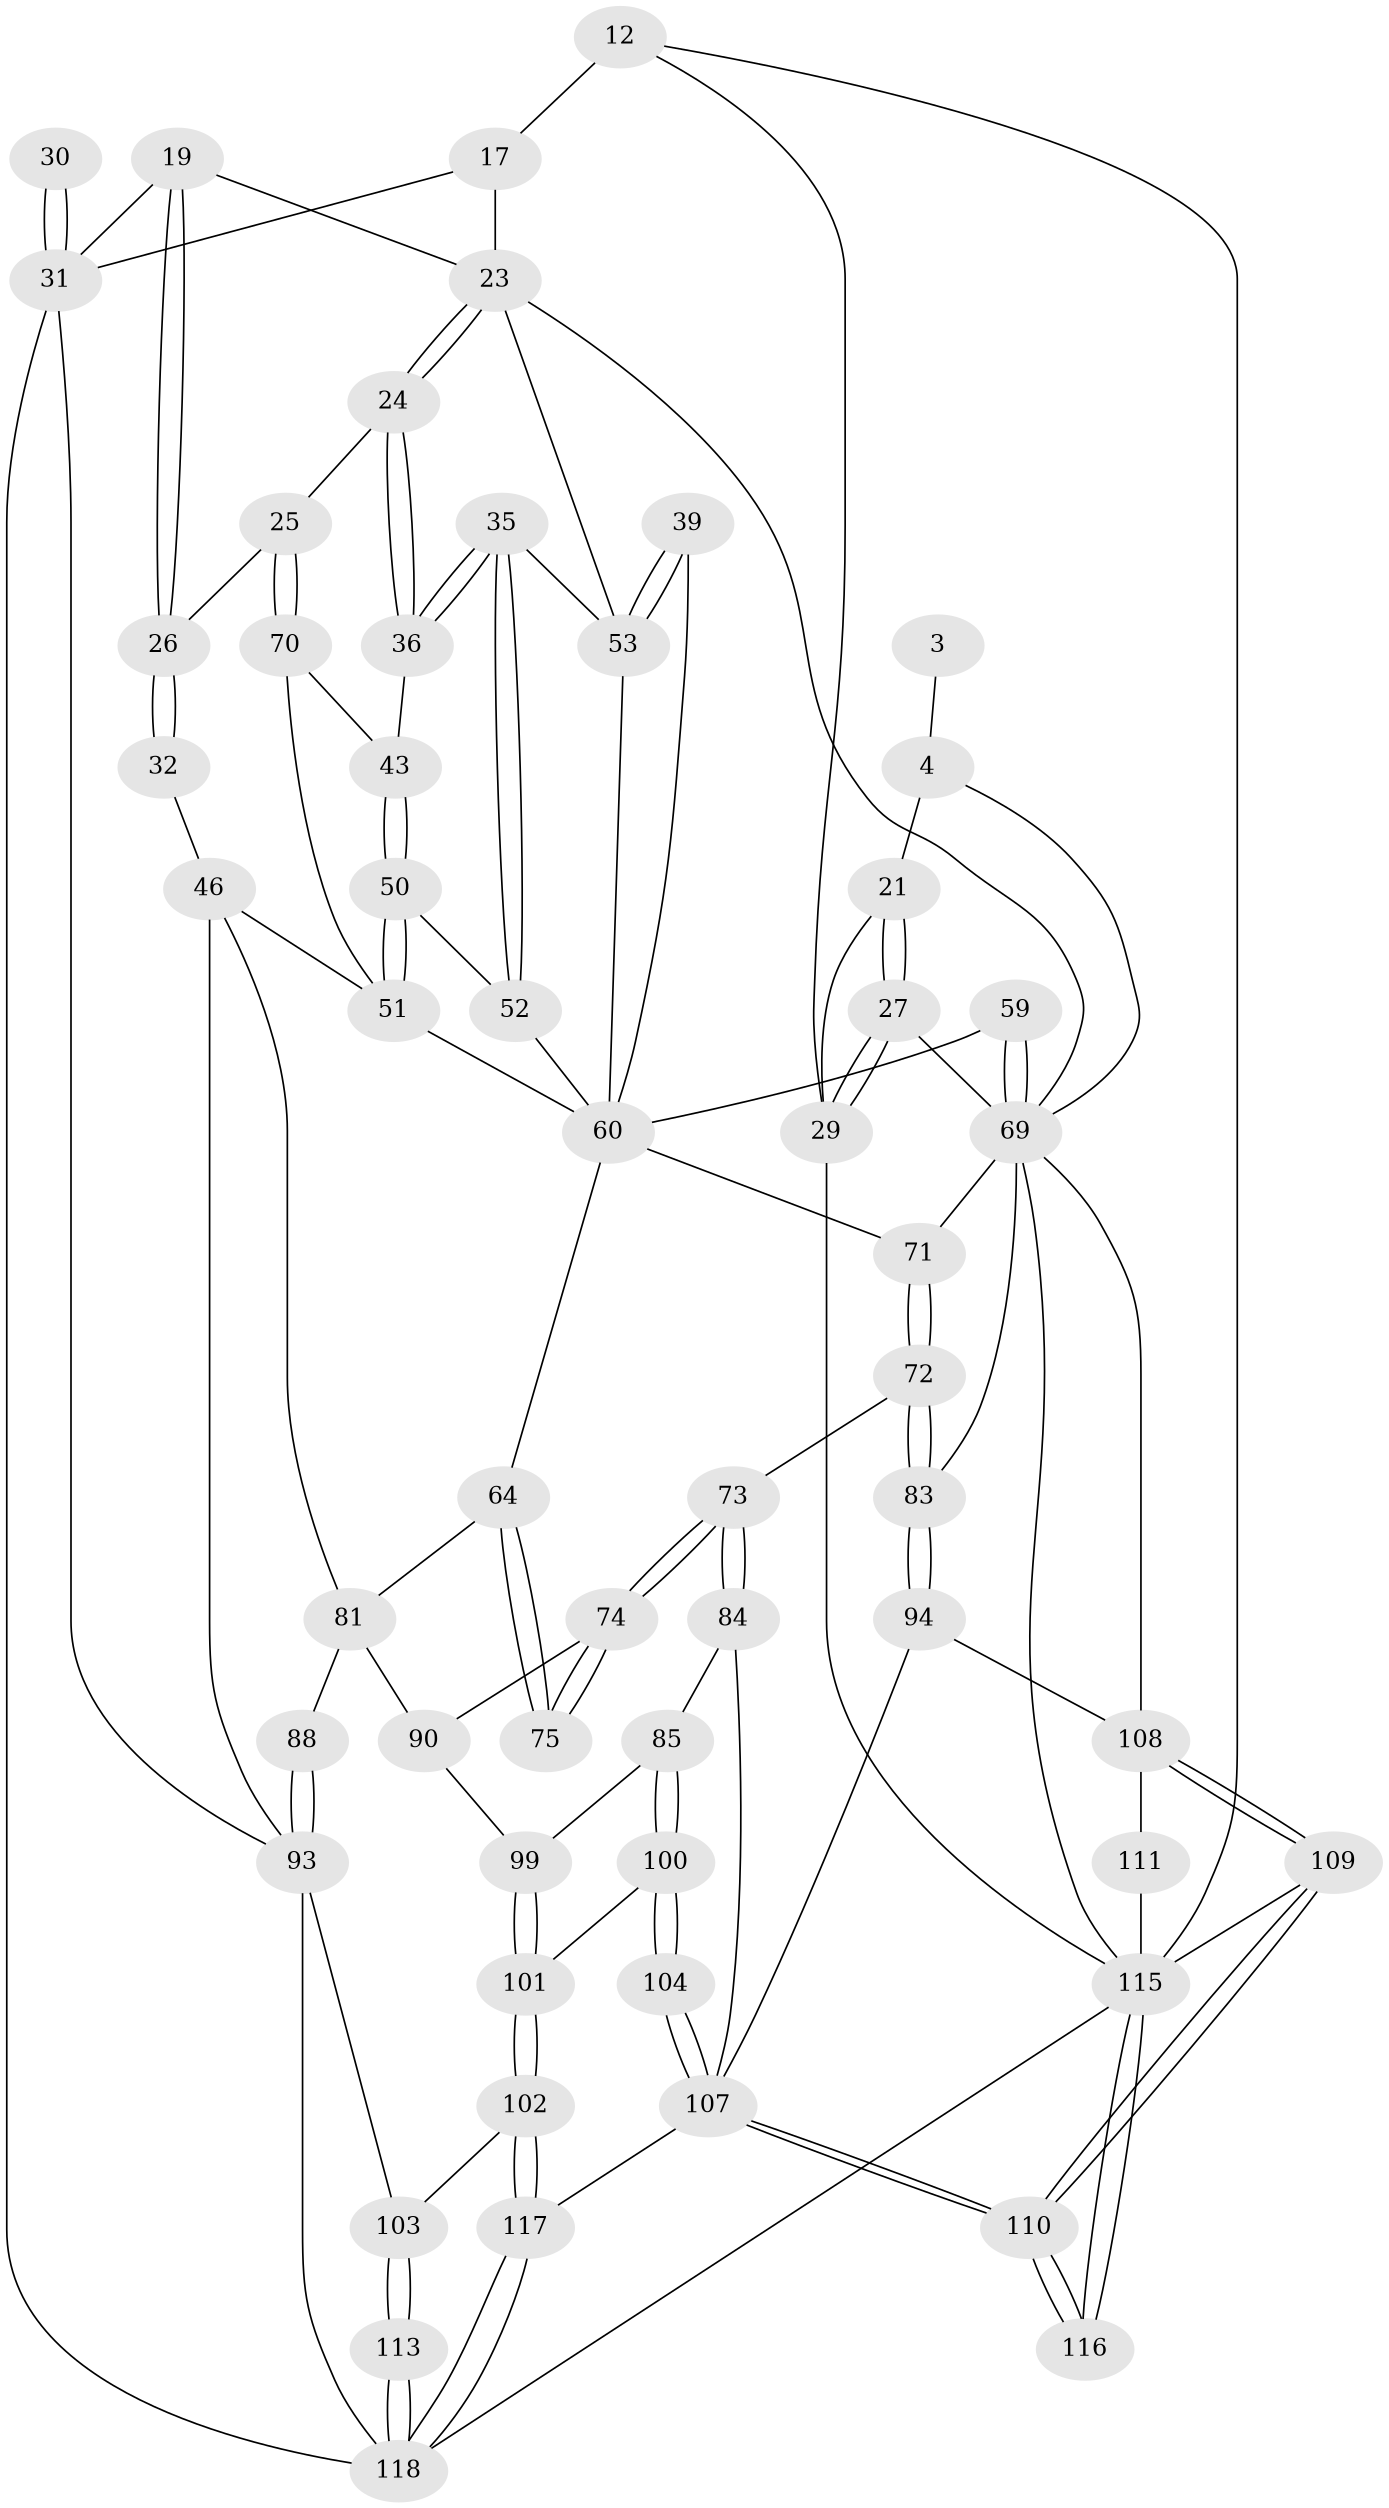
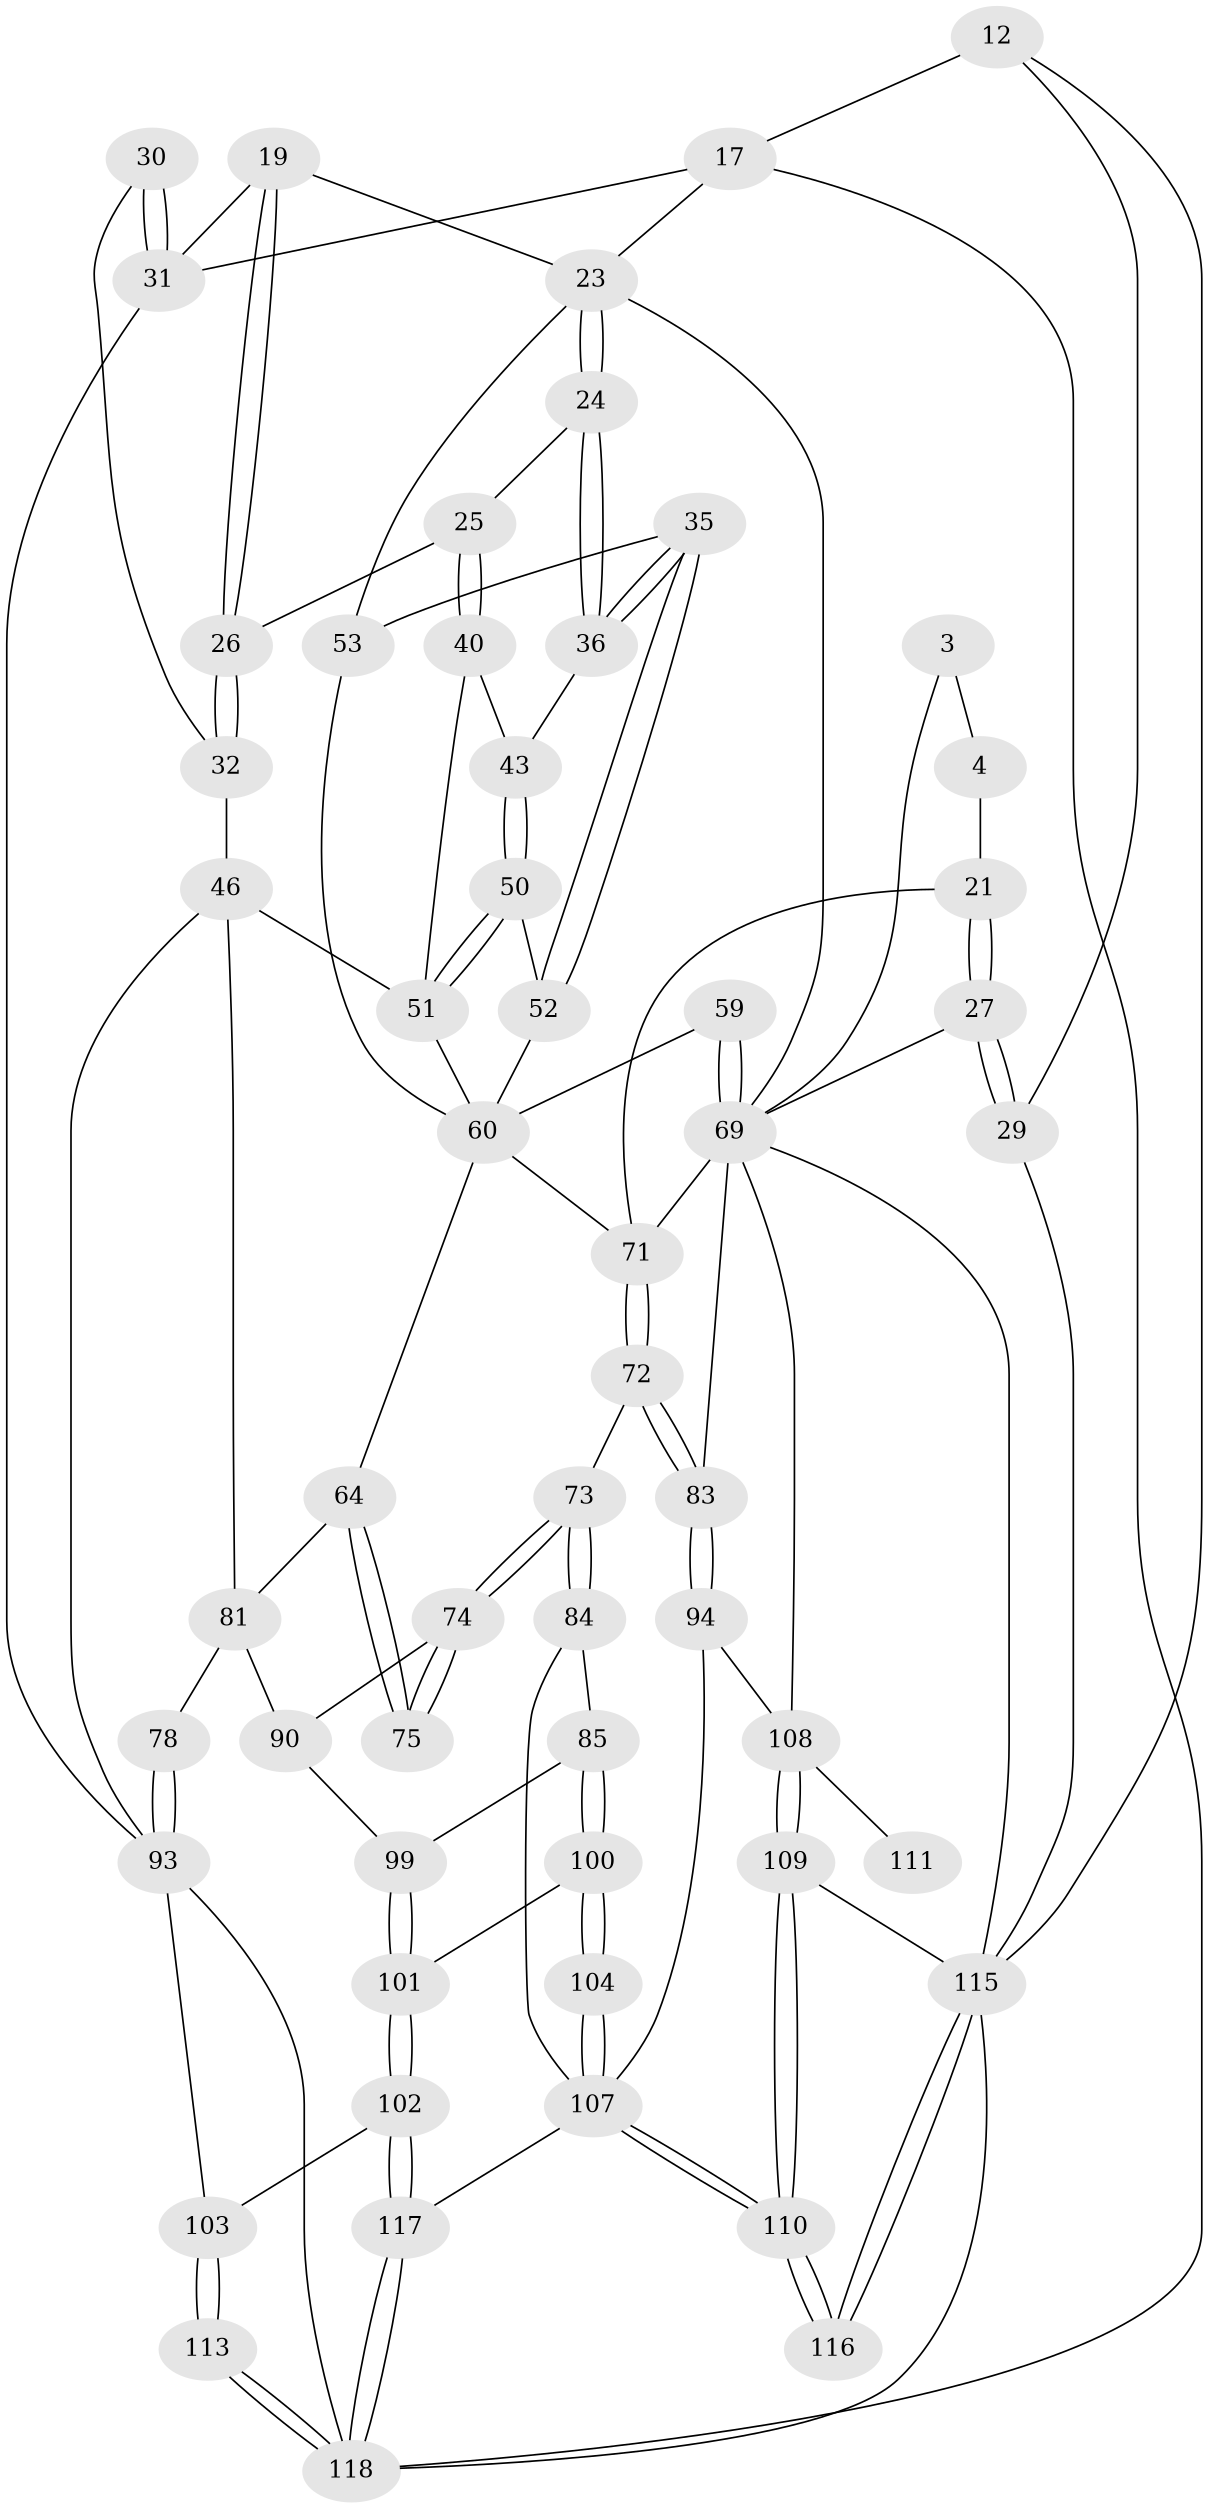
edge "30" -- "32": added
node "39": removed
node "70": label "70" -> "40"
edge "4" -- "69": now "3" -- "69"
edge "21" -- "29": now "21" -- "71"
edge "31" -- "118": now "17" -- "118"
node "88": label "88" -> "78"
edge "111" -- "115": removed
